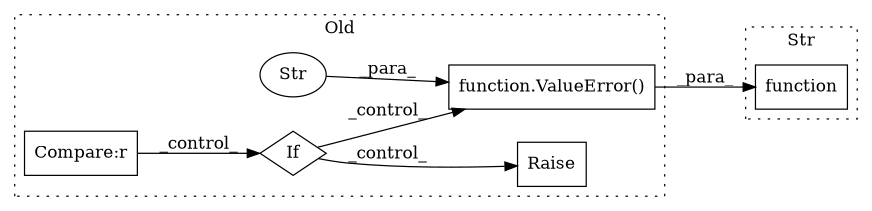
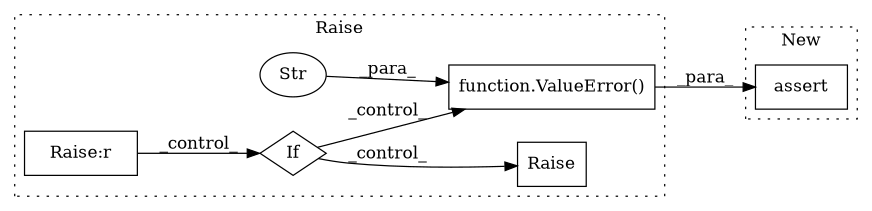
cluster "Old": label "Old" -> "Raise"
cluster "Str": label "Str" -> "New"
node "function": label "function" -> "assert"
node "Compare:r": label "Compare:r" -> "Raise:r"
